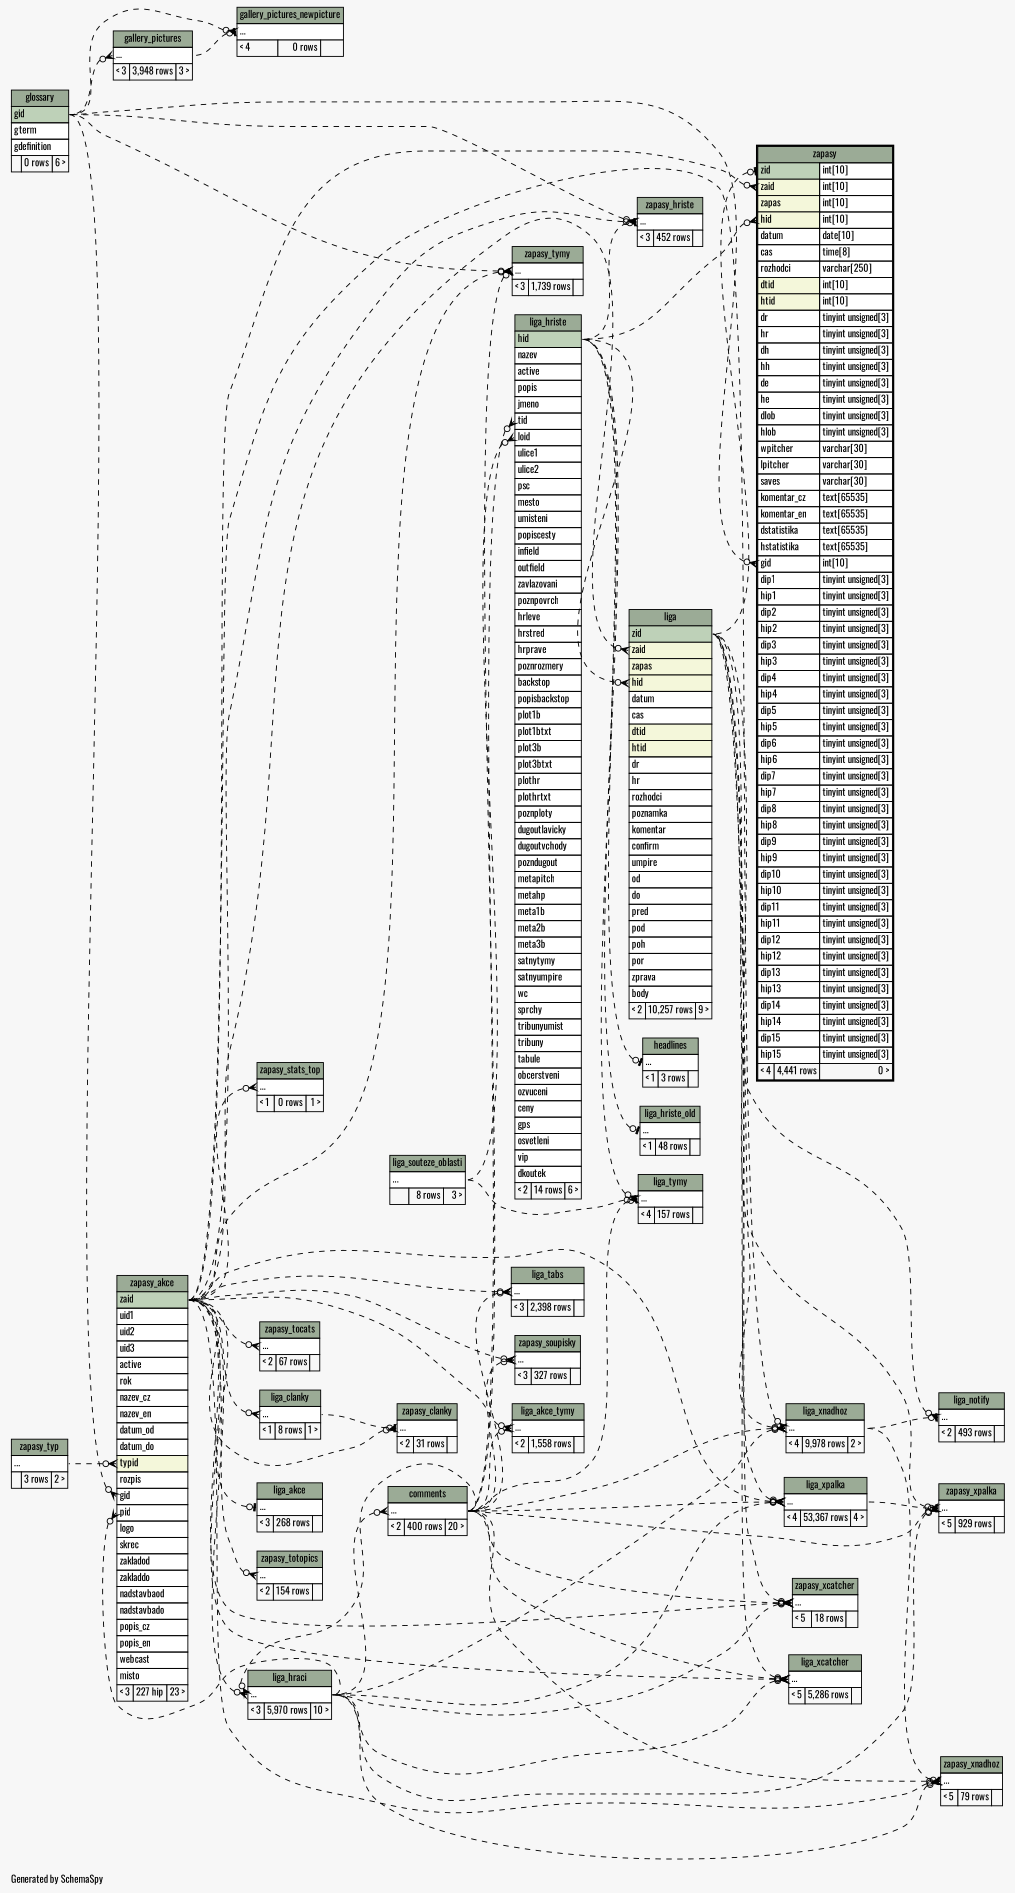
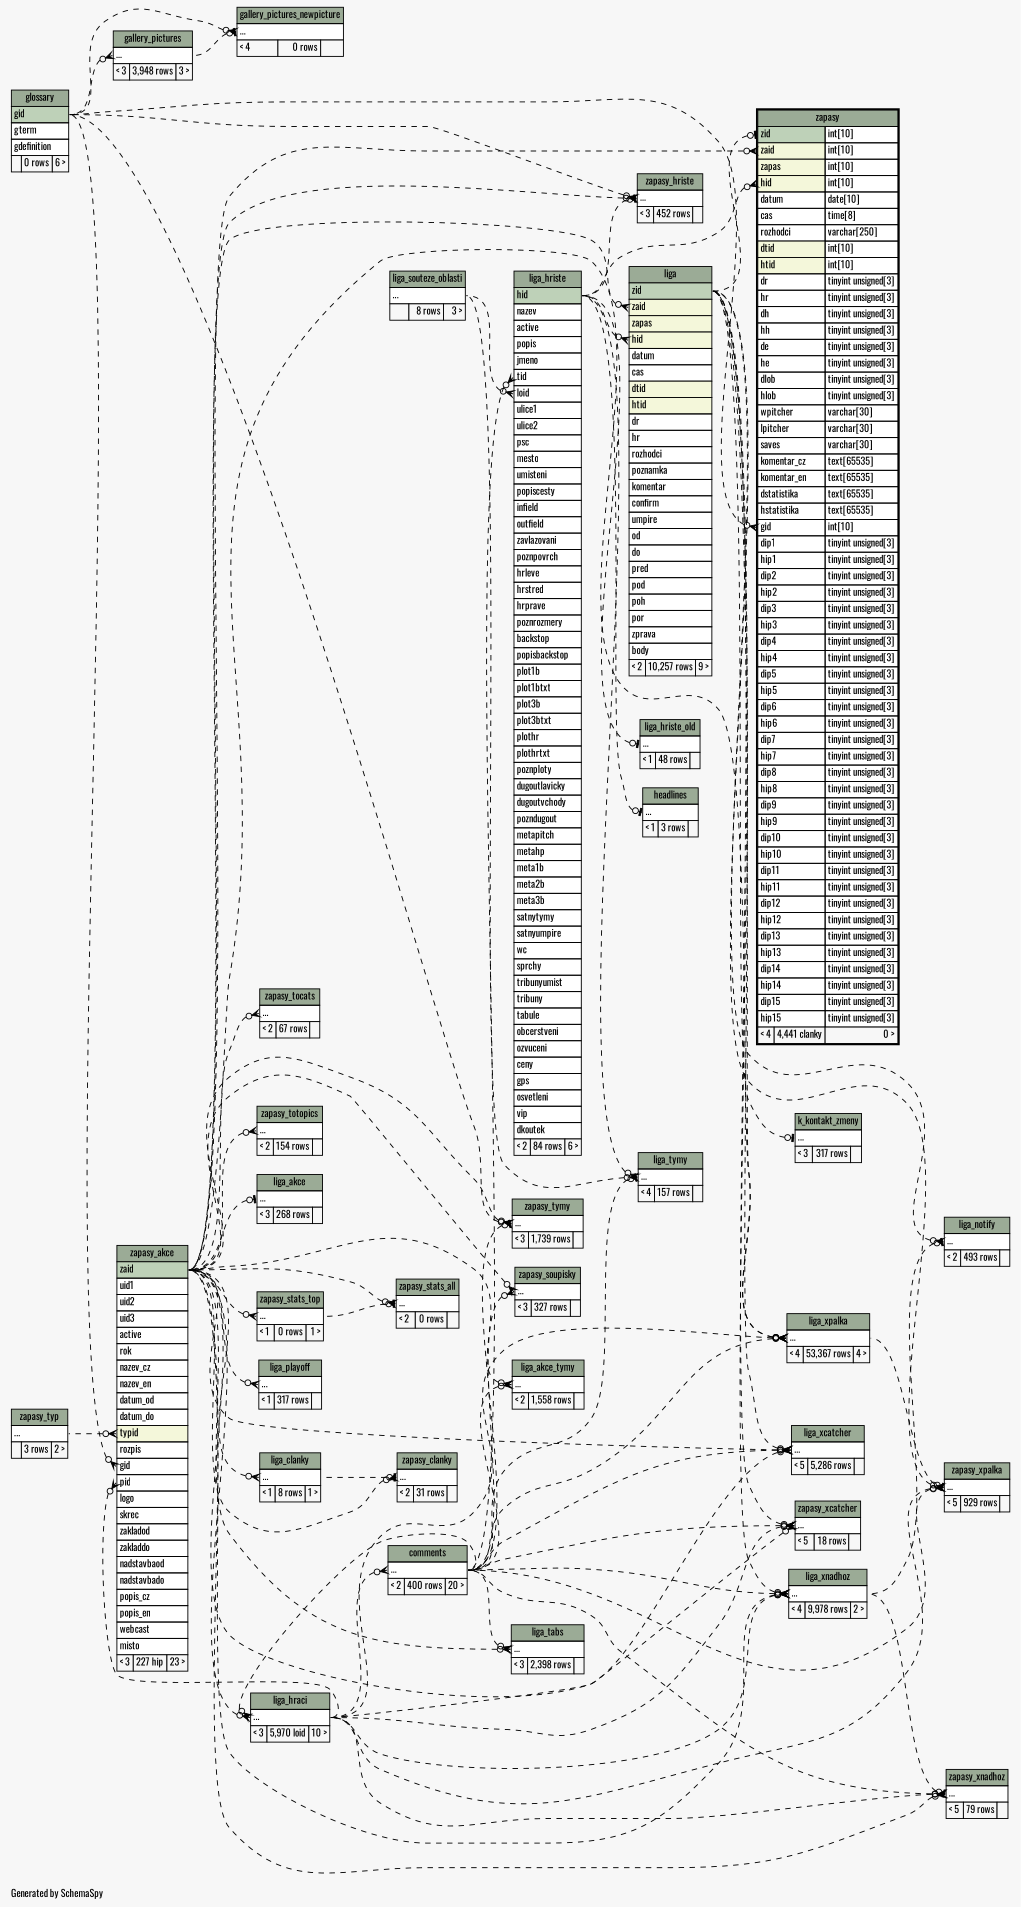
node "zapasy": text "4,441 rows" -> "4,441 clanky"
node "k_kontakt_zmeny": added
node "liga_hriste": text "14 rows" -> "84 rows"
node "zapasy_stats_all": added
node "liga_playoff": added
node "liga_hraci": text "5,970 rows" -> "5,970 loid"
